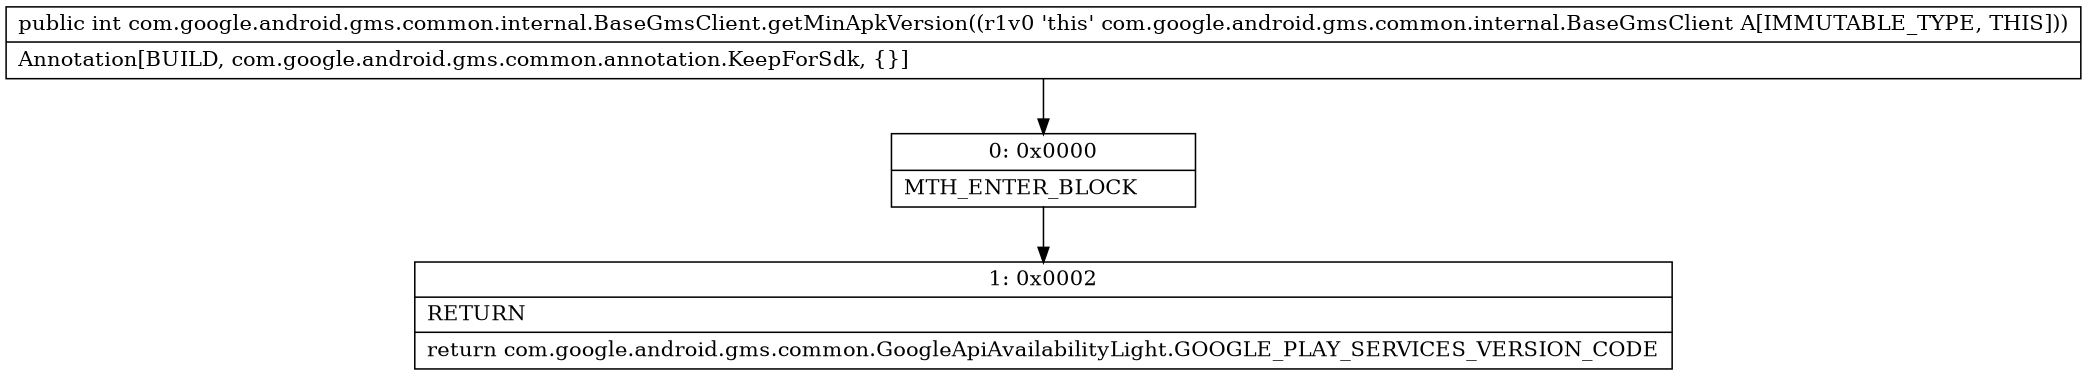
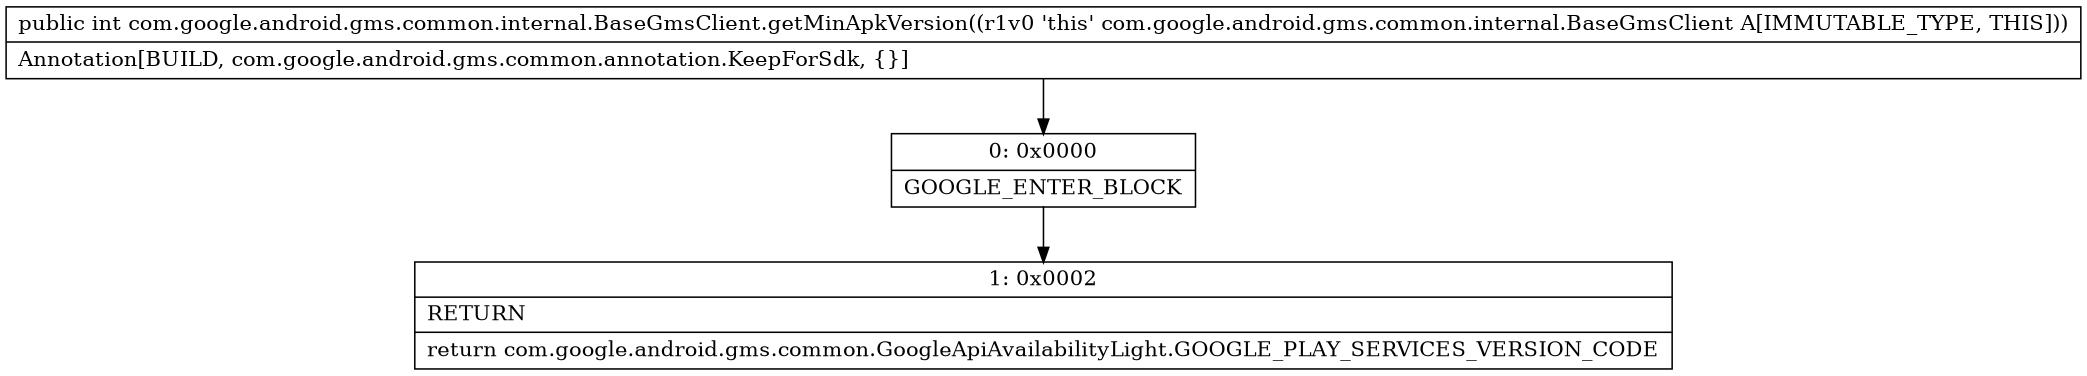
node "0: 0x0000": text "MTH_ENTER_BLOCK" -> "GOOGLE_ENTER_BLOCK"
